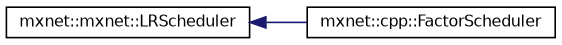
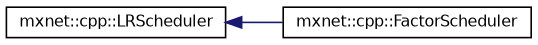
node "mxnet::mxnet::LRScheduler": label "mxnet::mxnet::LRScheduler" -> "mxnet::cpp::LRScheduler"
